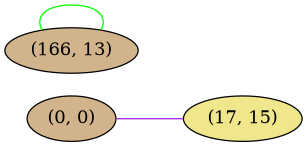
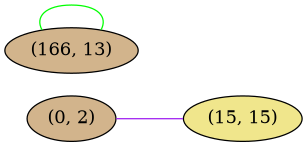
node "(0, 0)": label "(0, 0)" -> "(0, 2)"
node "(17, 15)": label "(17, 15)" -> "(15, 15)"
